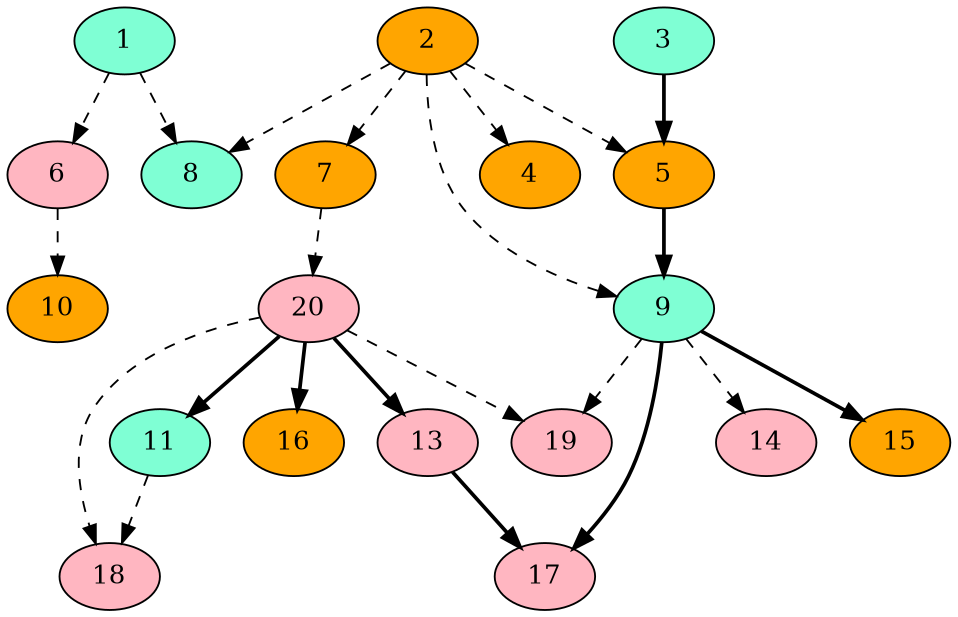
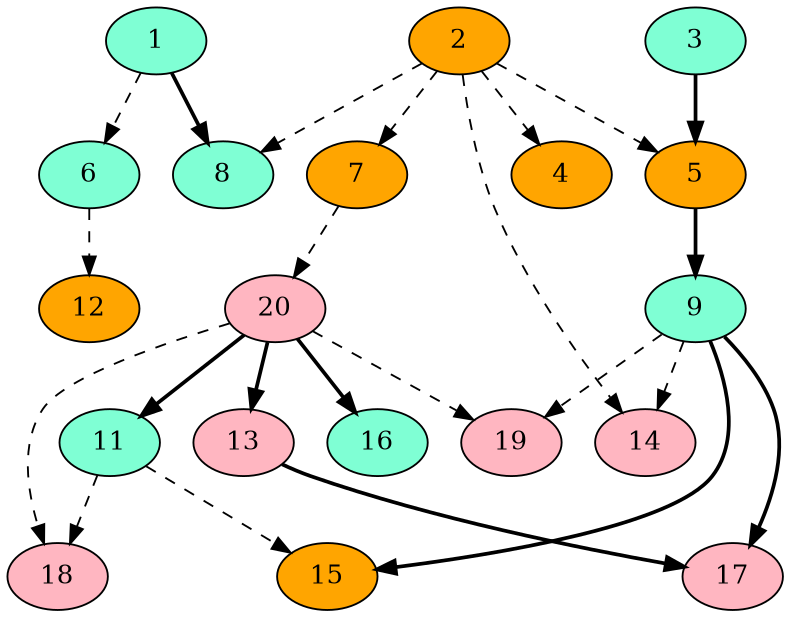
edge "1" -> "8": style dashed -> bold
node "6": fillcolor lightpink -> aquamarine
edge "2" -> "9": now "2" -> "14"
node "10": label "10" -> "12"
node "16": fillcolor orange -> aquamarine
edge "11" -> "15": added
